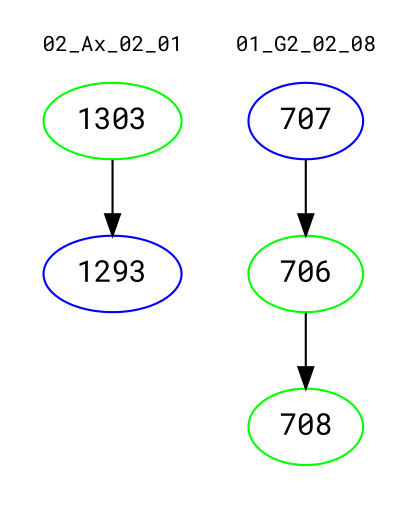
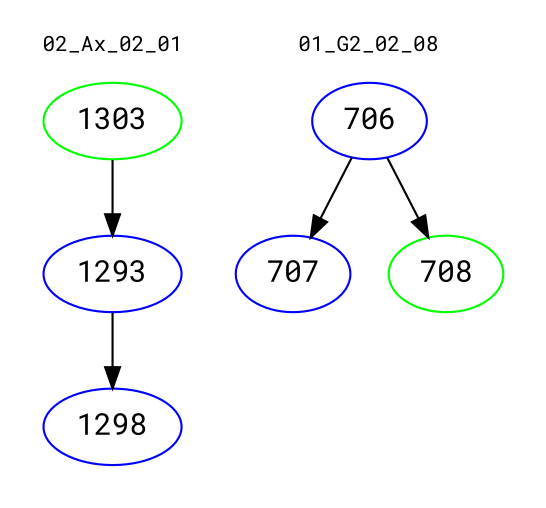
edge "707" -> "706": reversed
node "706": color green -> blue
node "1298": added
